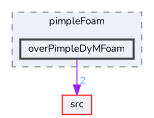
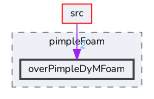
edge "overPimpleDyMFoam" -> "src": reversed
